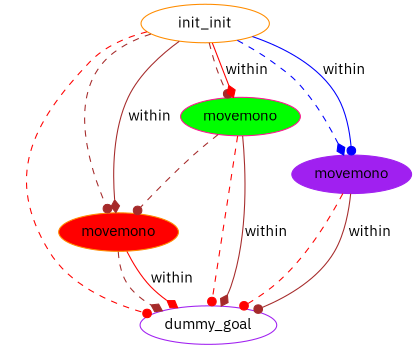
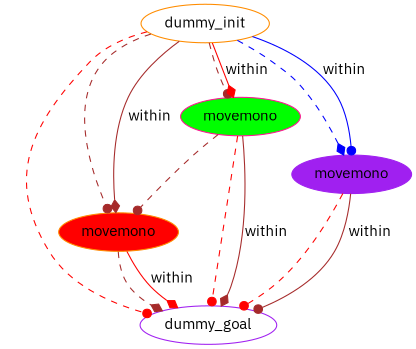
node "init_init": label "init_init" -> "dummy_init"
